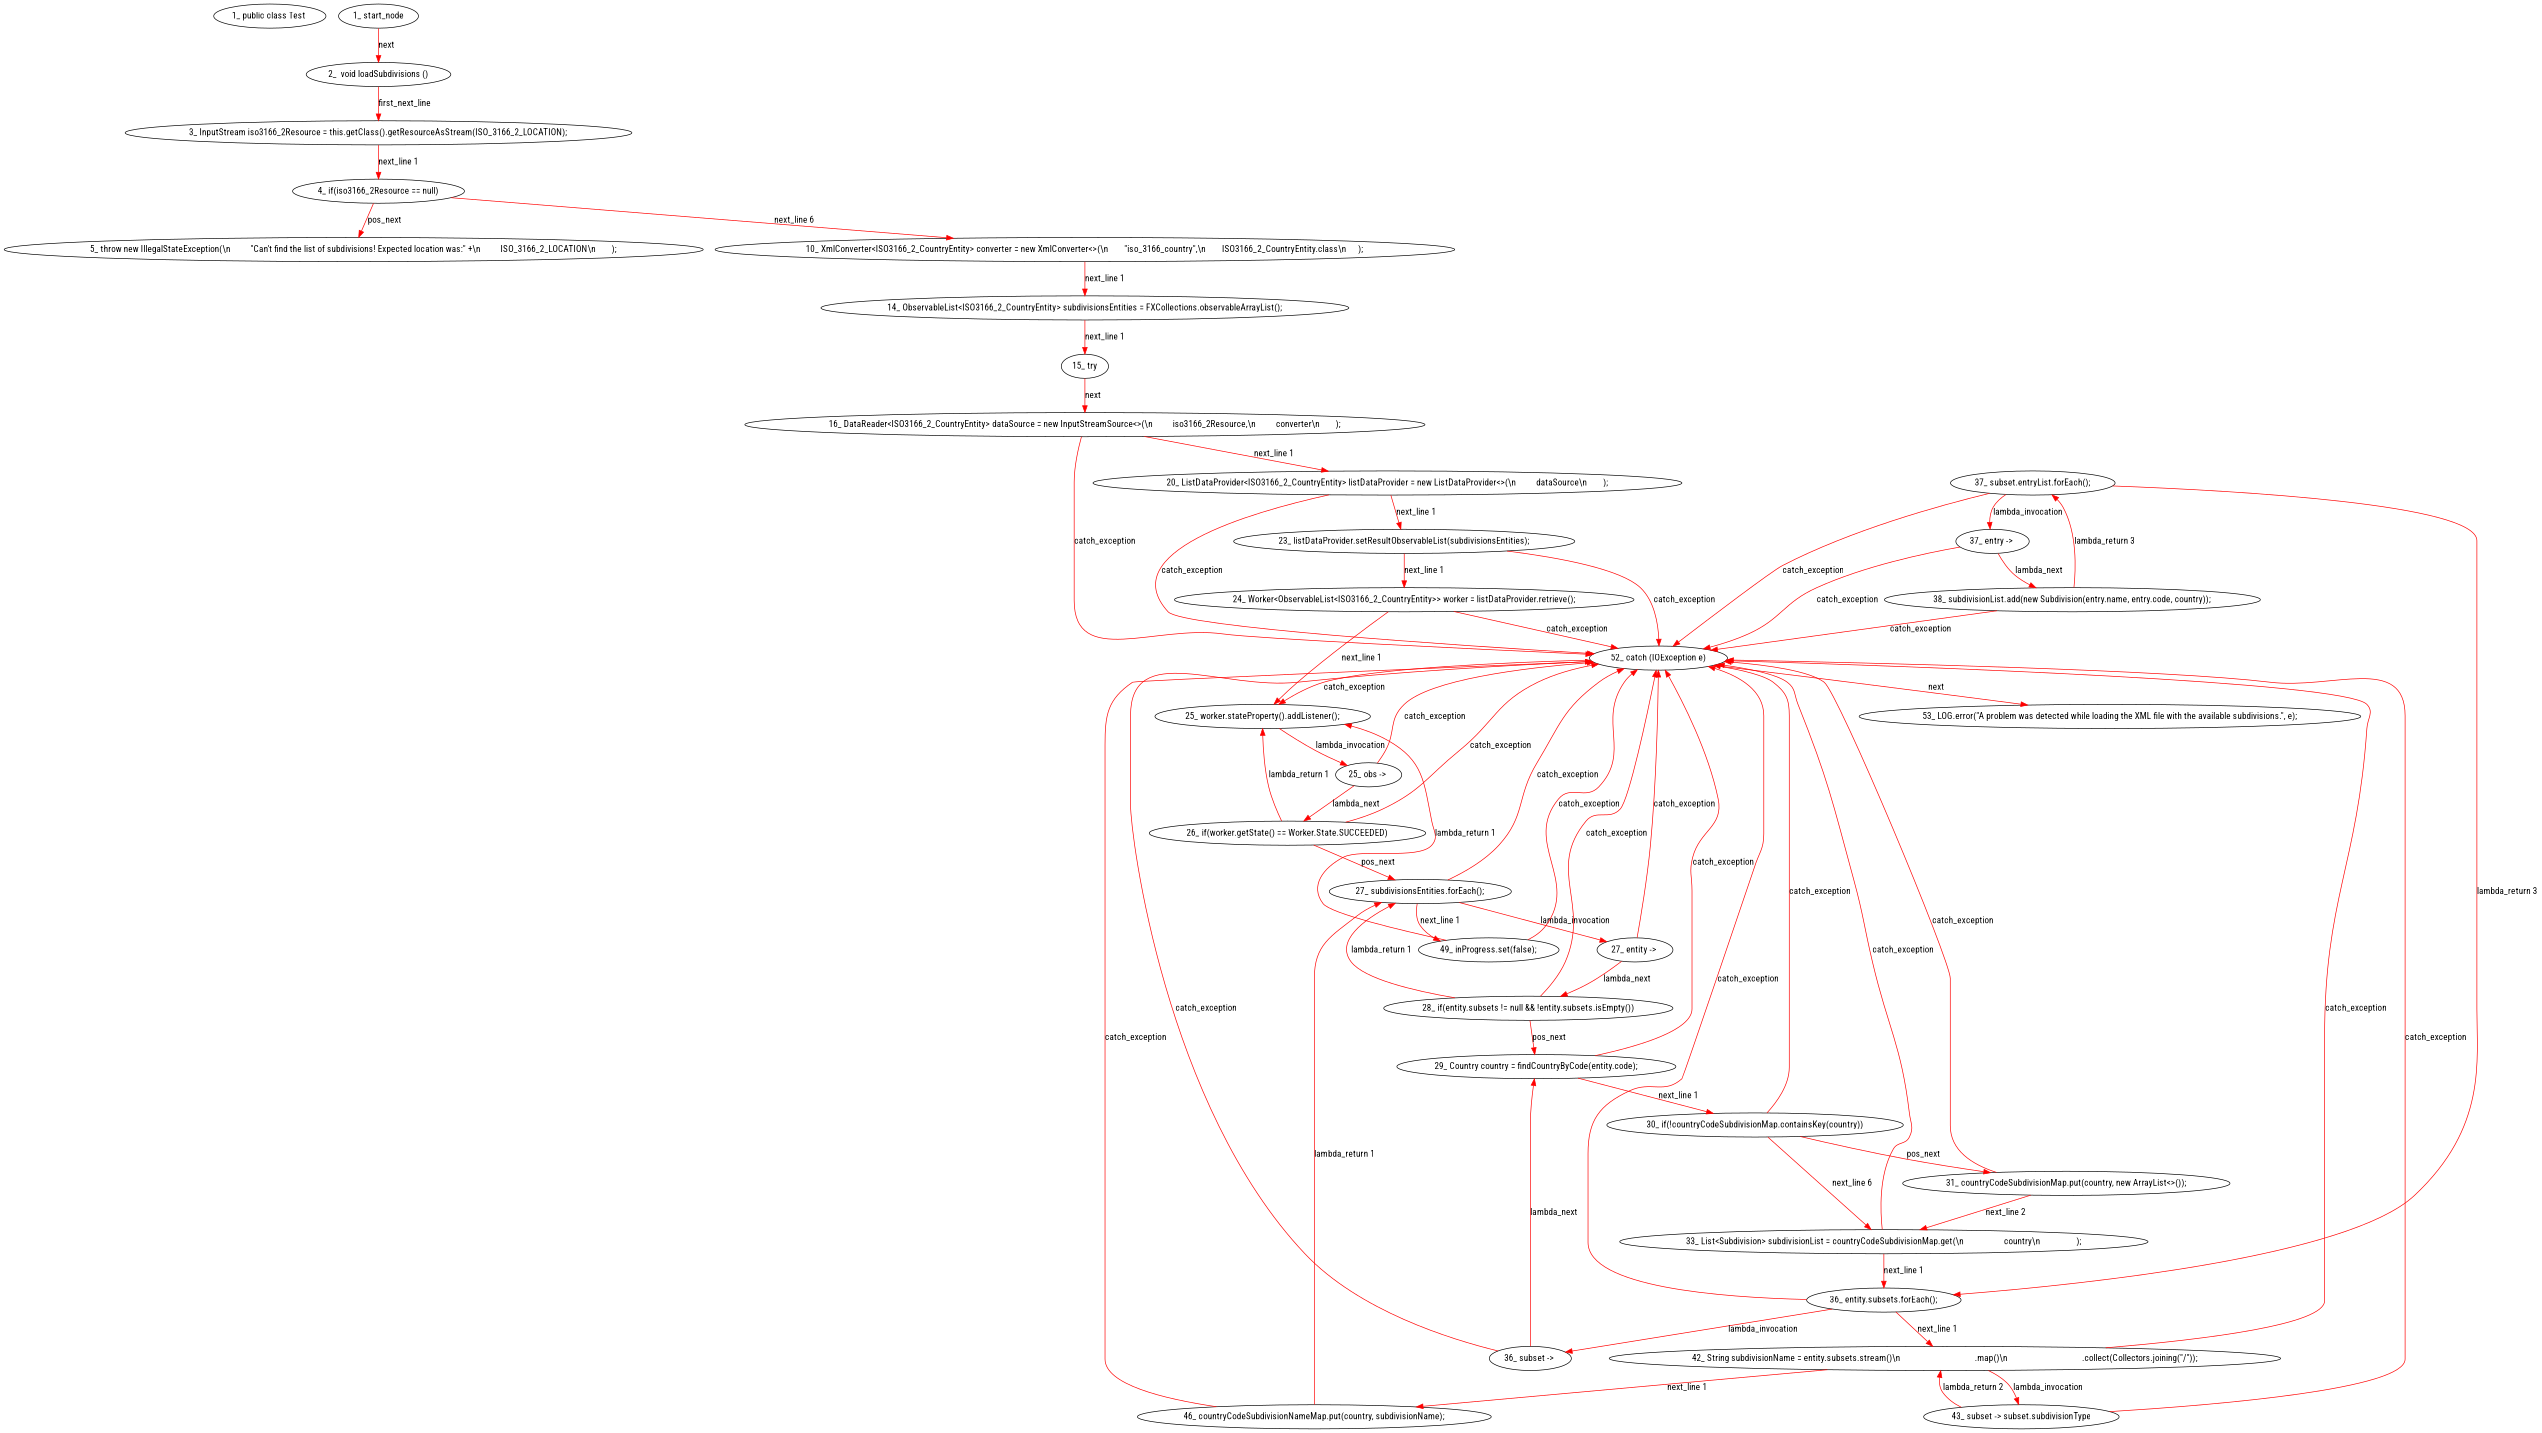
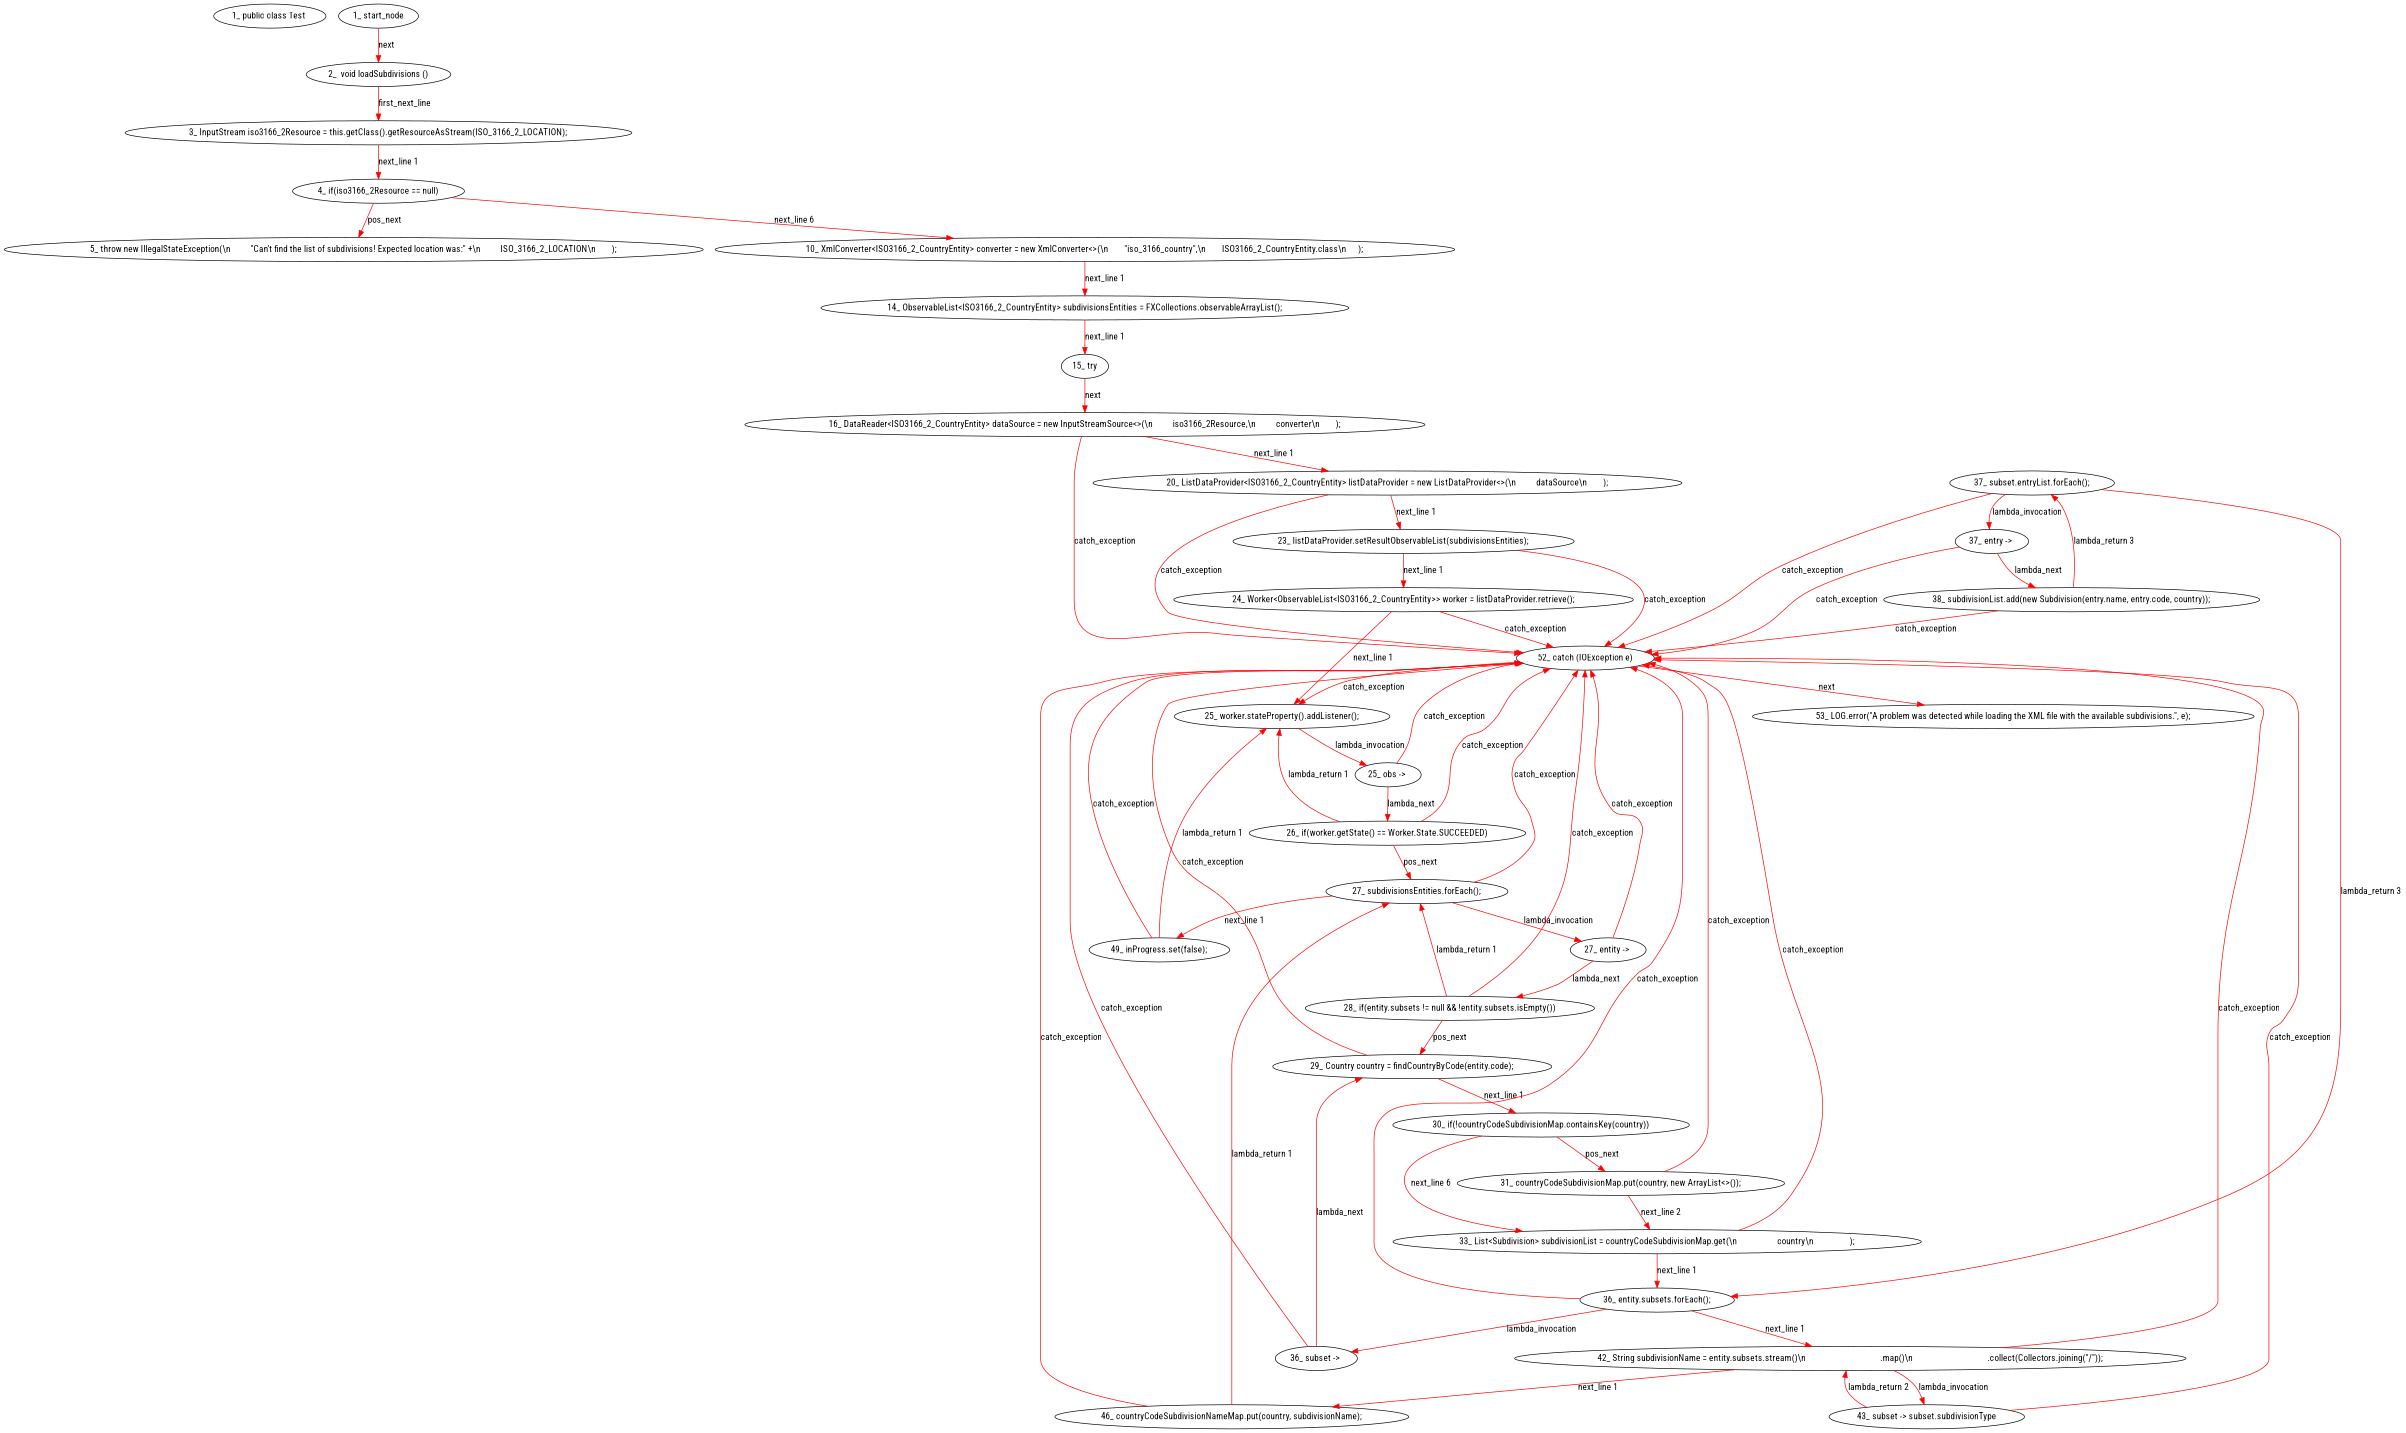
edge "30_ if(!countryCodeSubdivisionMap.containsKey(country))" -> "52_ catch (IOException e)": removed, label "catch_exception"
